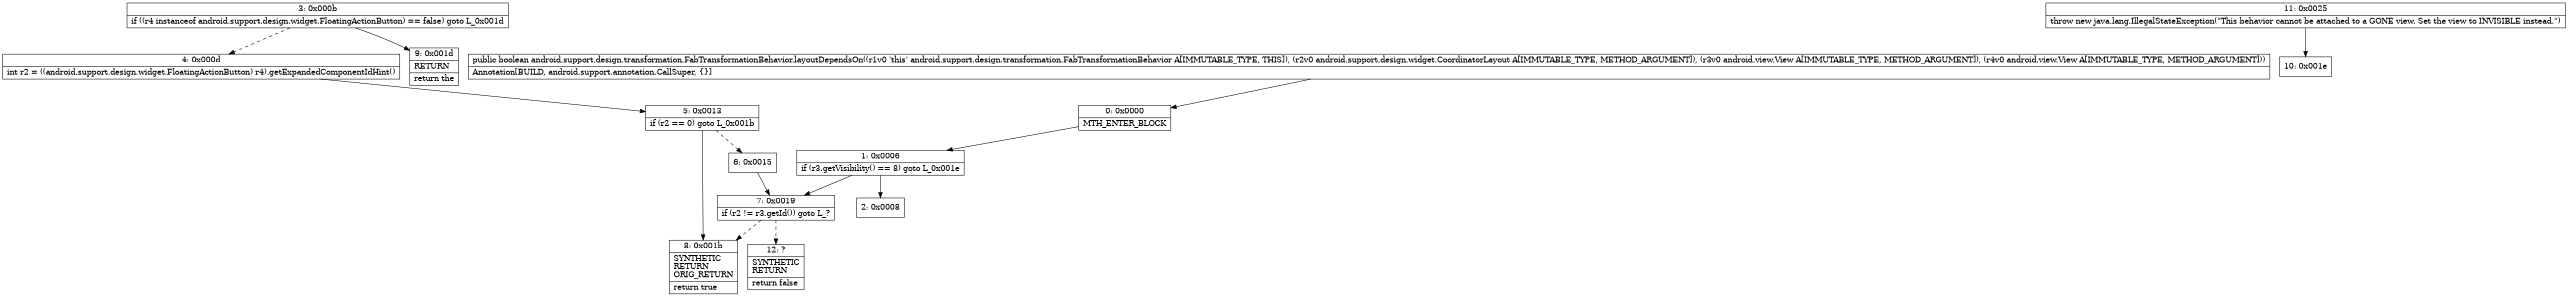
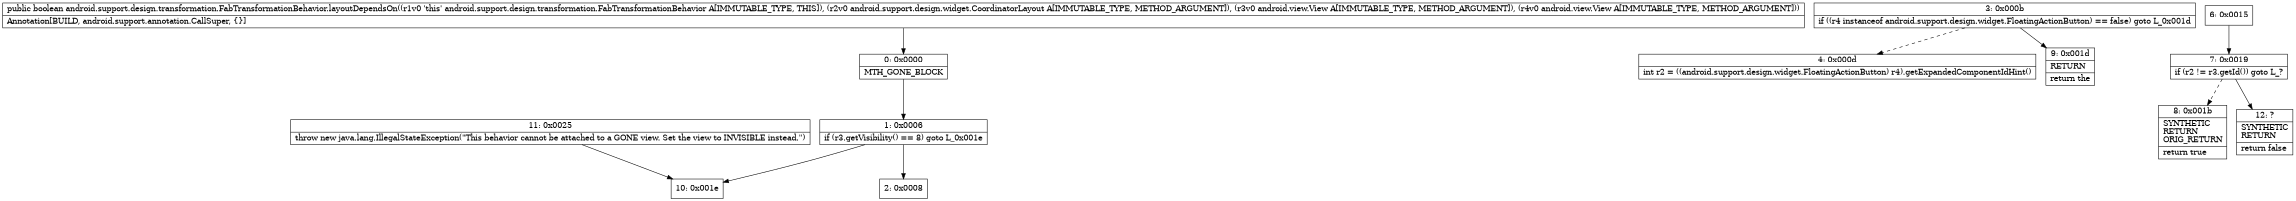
node "5: 0x0013": removed
node "0: 0x0000": text "MTH_ENTER_BLOCK" -> "MTH_GONE_BLOCK"
edge "1: 0x0006" -> "7: 0x0019": now "1: 0x0006" -> "10: 0x001e"
edge "7: 0x0019" -> "12: ?": style dashed -> solid
